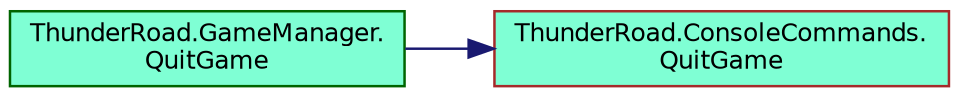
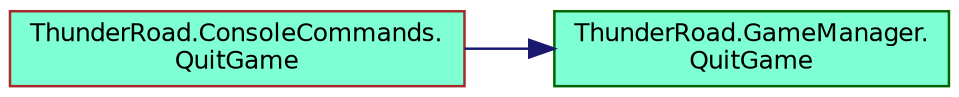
edge "ThunderRoad.GameManager. QuitGame" -> "ThunderRoad.ConsoleCommands. QuitGame": reversed
